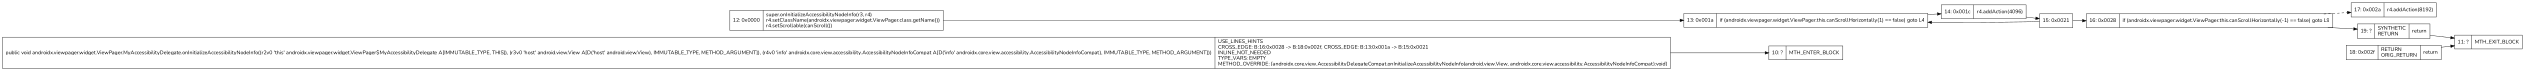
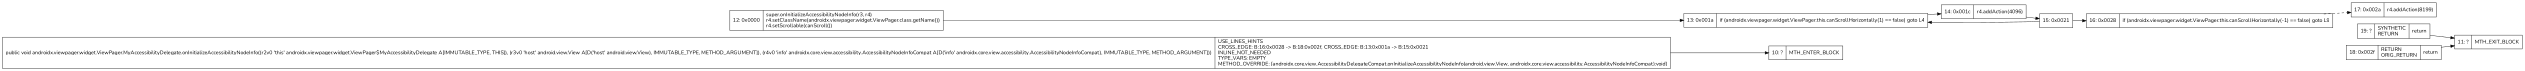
node "17: 0x002a": text "r4.addAction(8192)" -> "r4.addAction(8199)"
edge "16: 0x0028" -> "19: ?": removed
